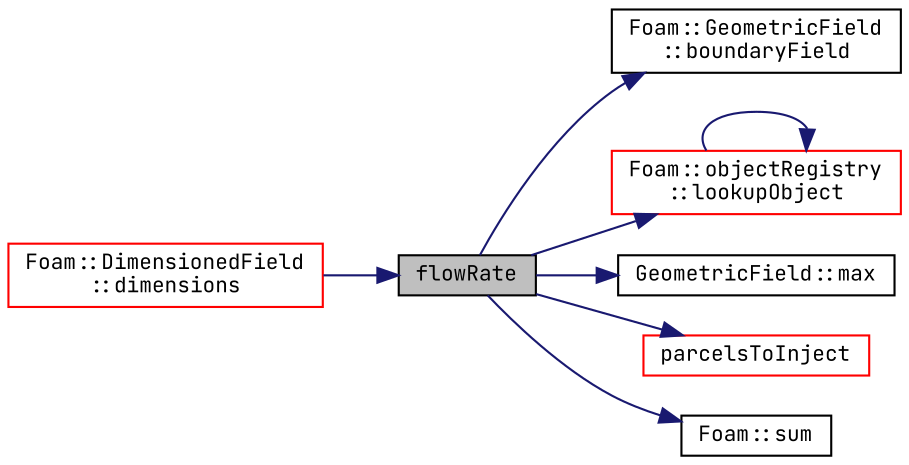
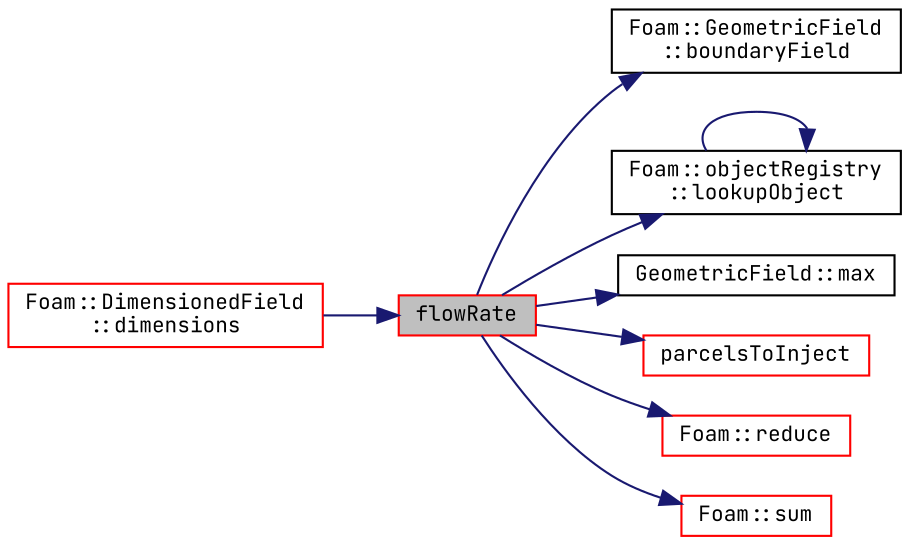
node "Foam::objectRegistry ::lookupObject": color red -> black
node "flowRate": color black -> red
node "Foam::reduce": added
node "Foam::sum": color black -> red
